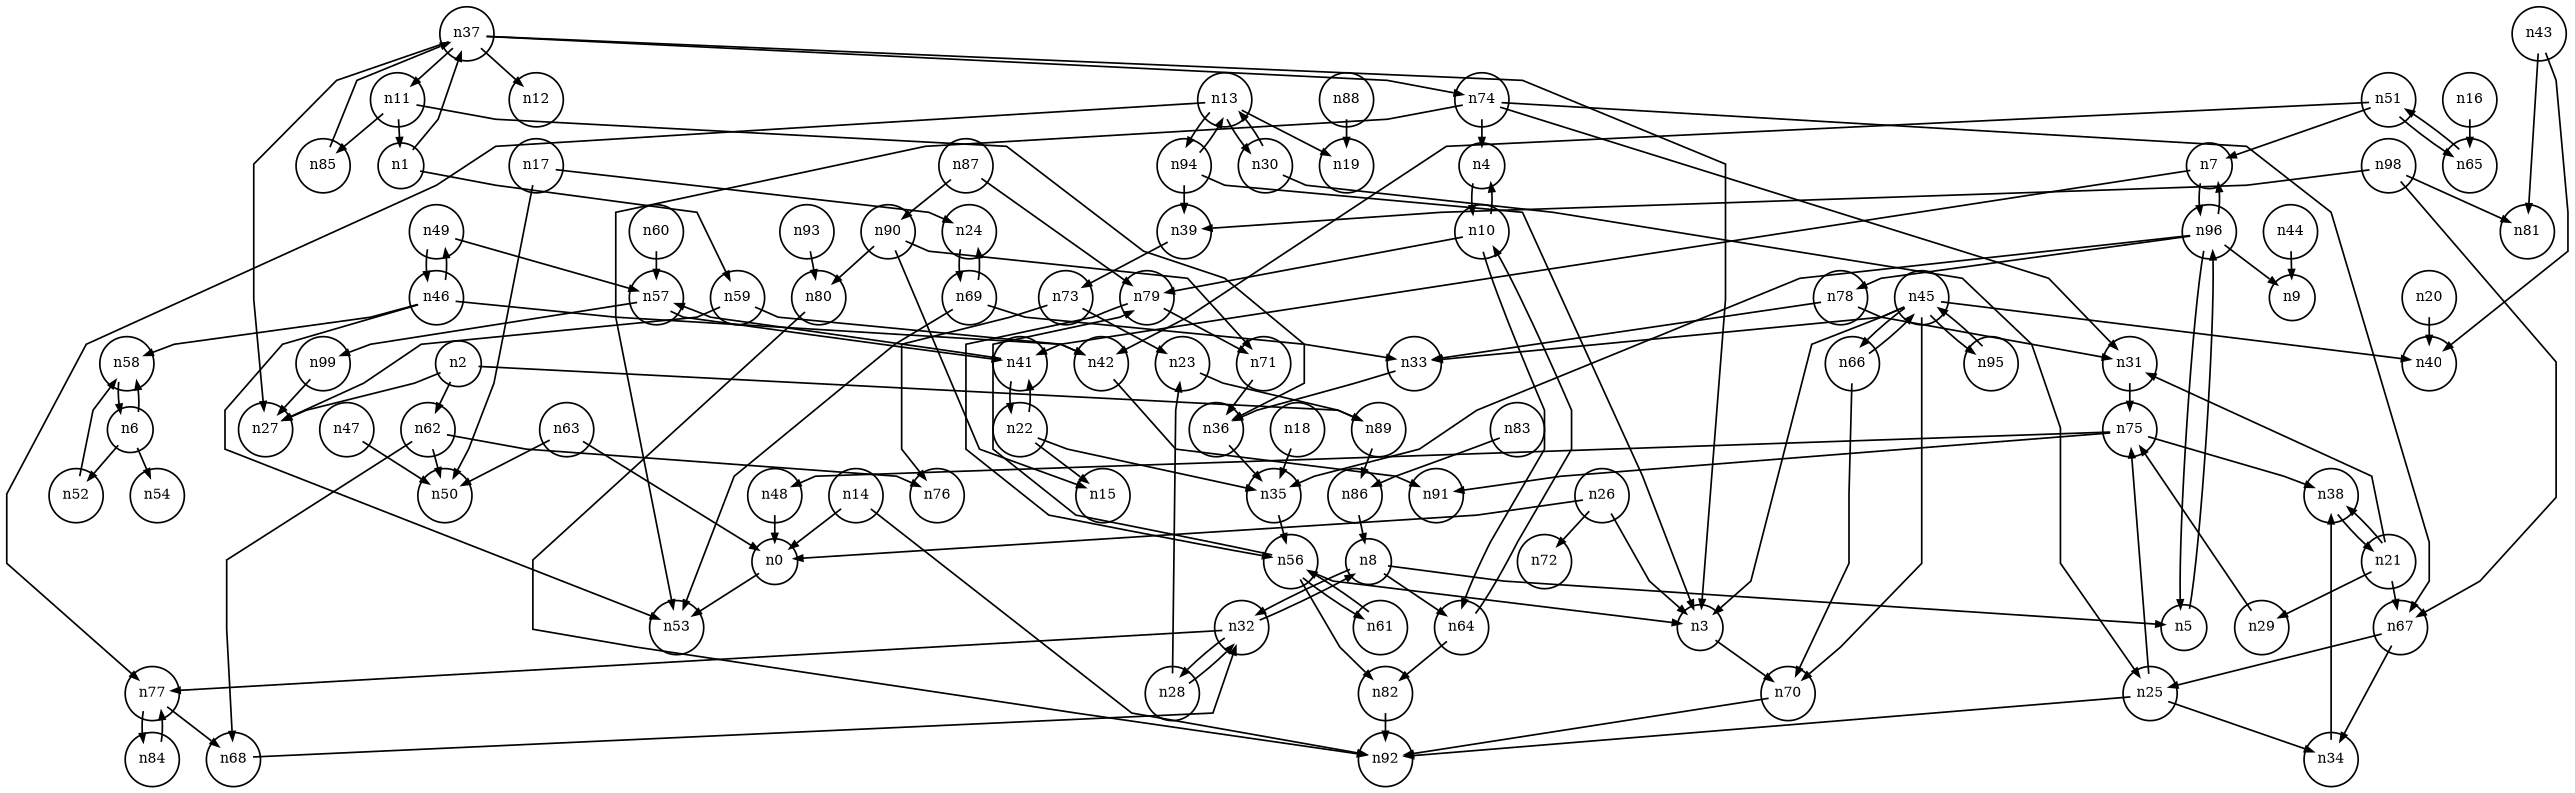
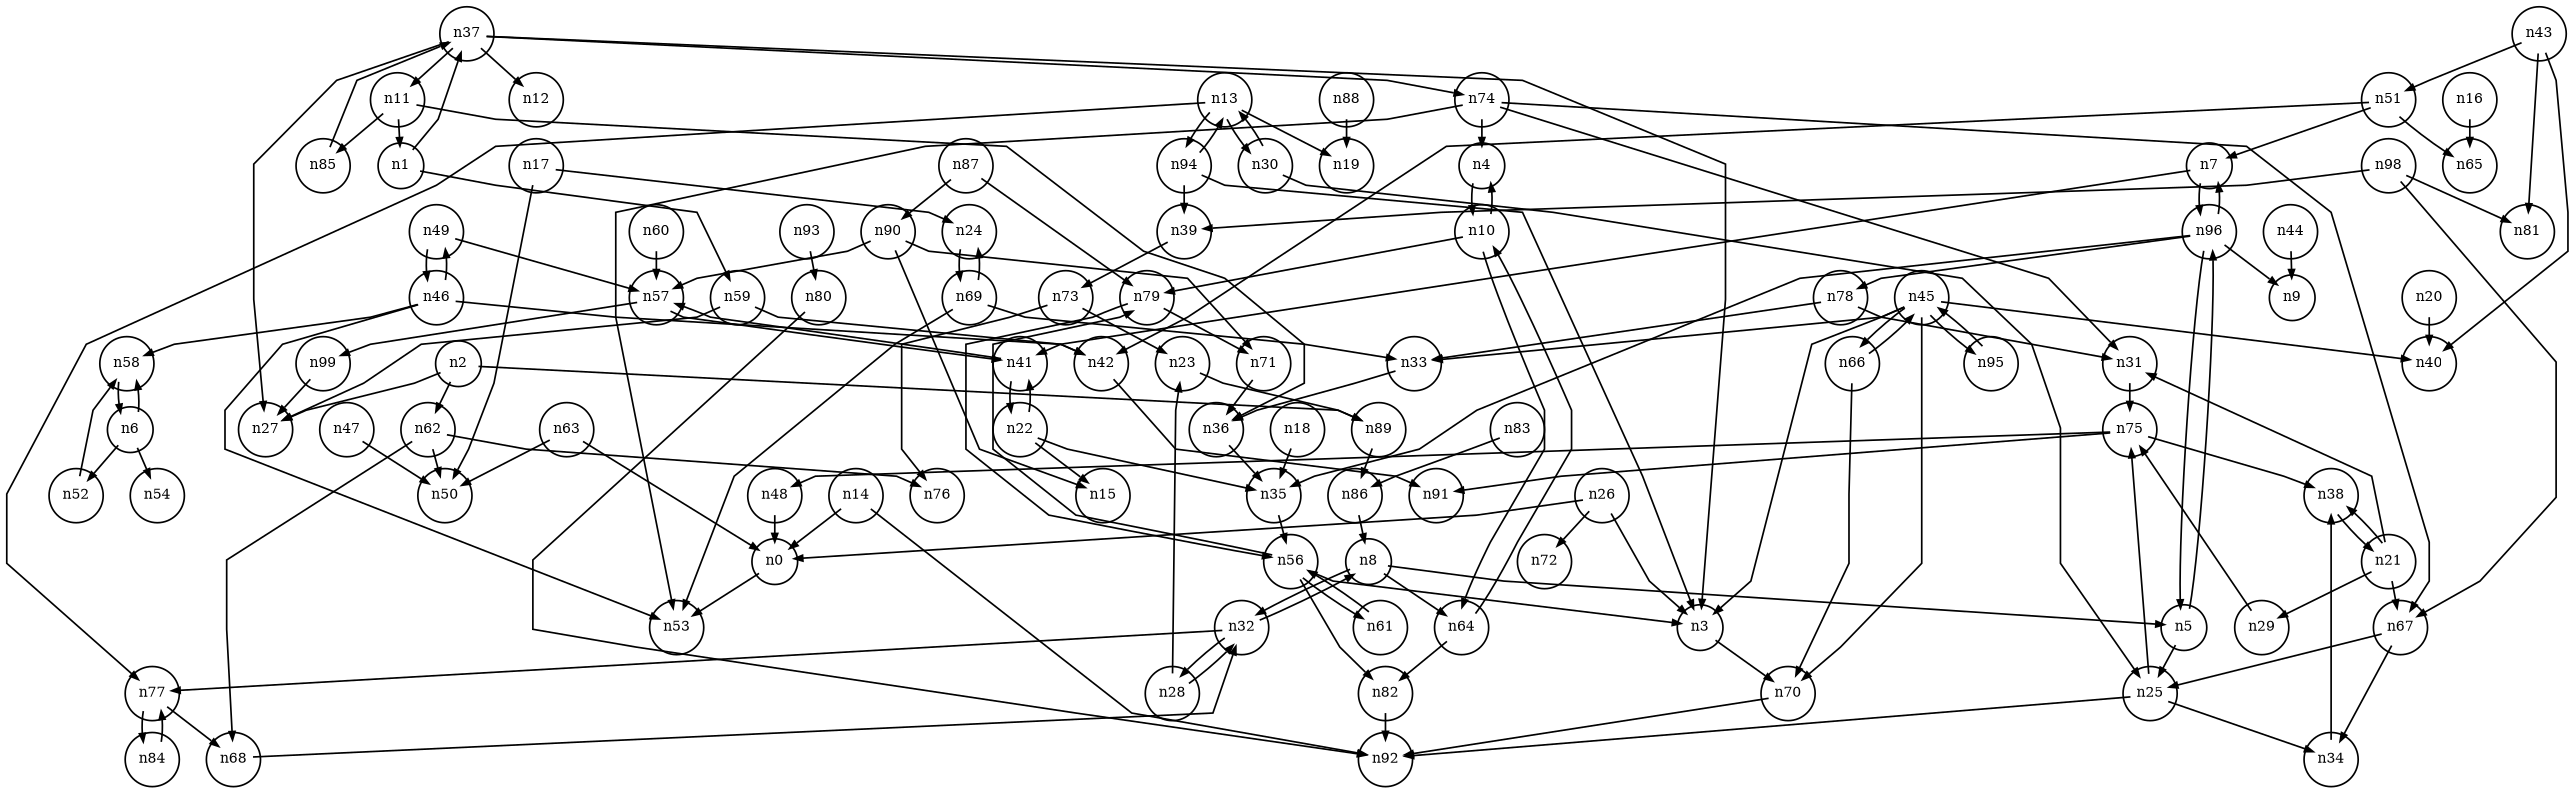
edge "n65" -> "n51": now "n43" -> "n51"
edge "n90" -> "n80": now "n90" -> "n57"
edge "n5" -> "n25": added
